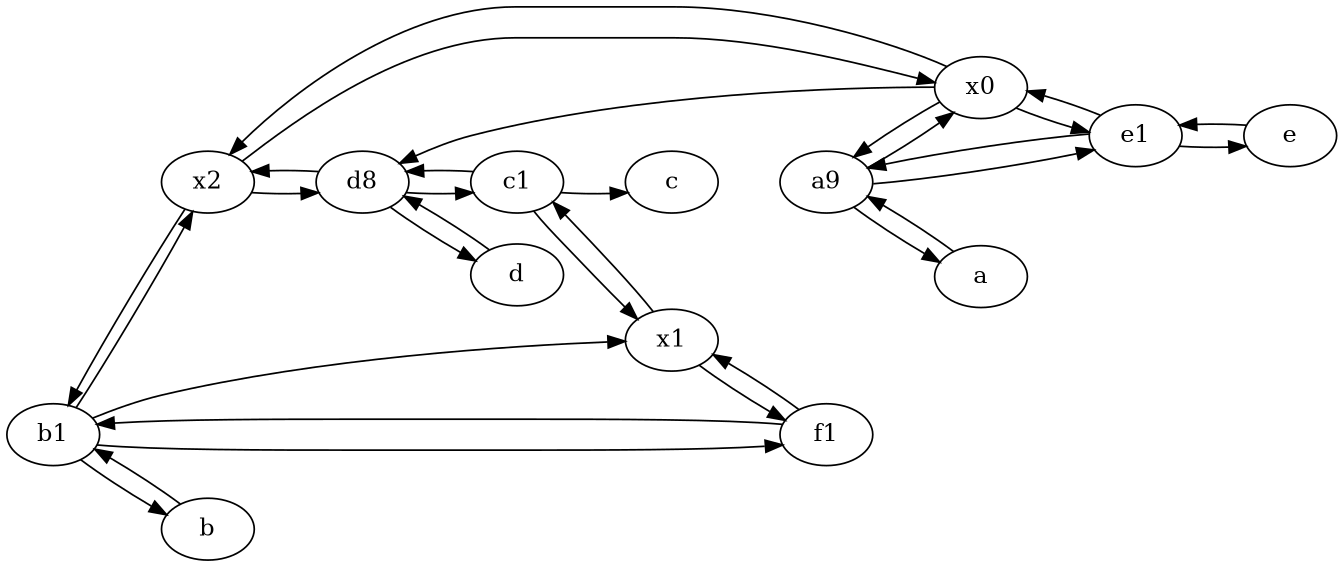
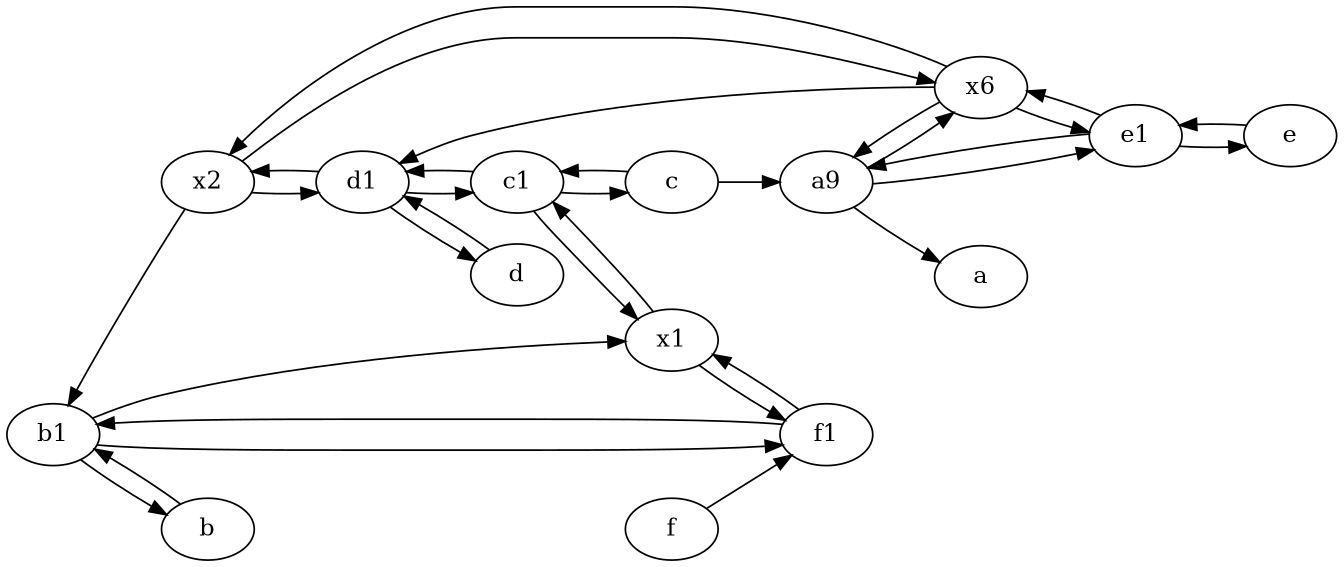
node "x0": label "x0" -> "x6"
edge "c" -> "c1": added
node "d8": label "d8" -> "d1"
edge "a" -> "a9": now "c" -> "a9"
edge "b1" -> "x2": removed
node "f": added
